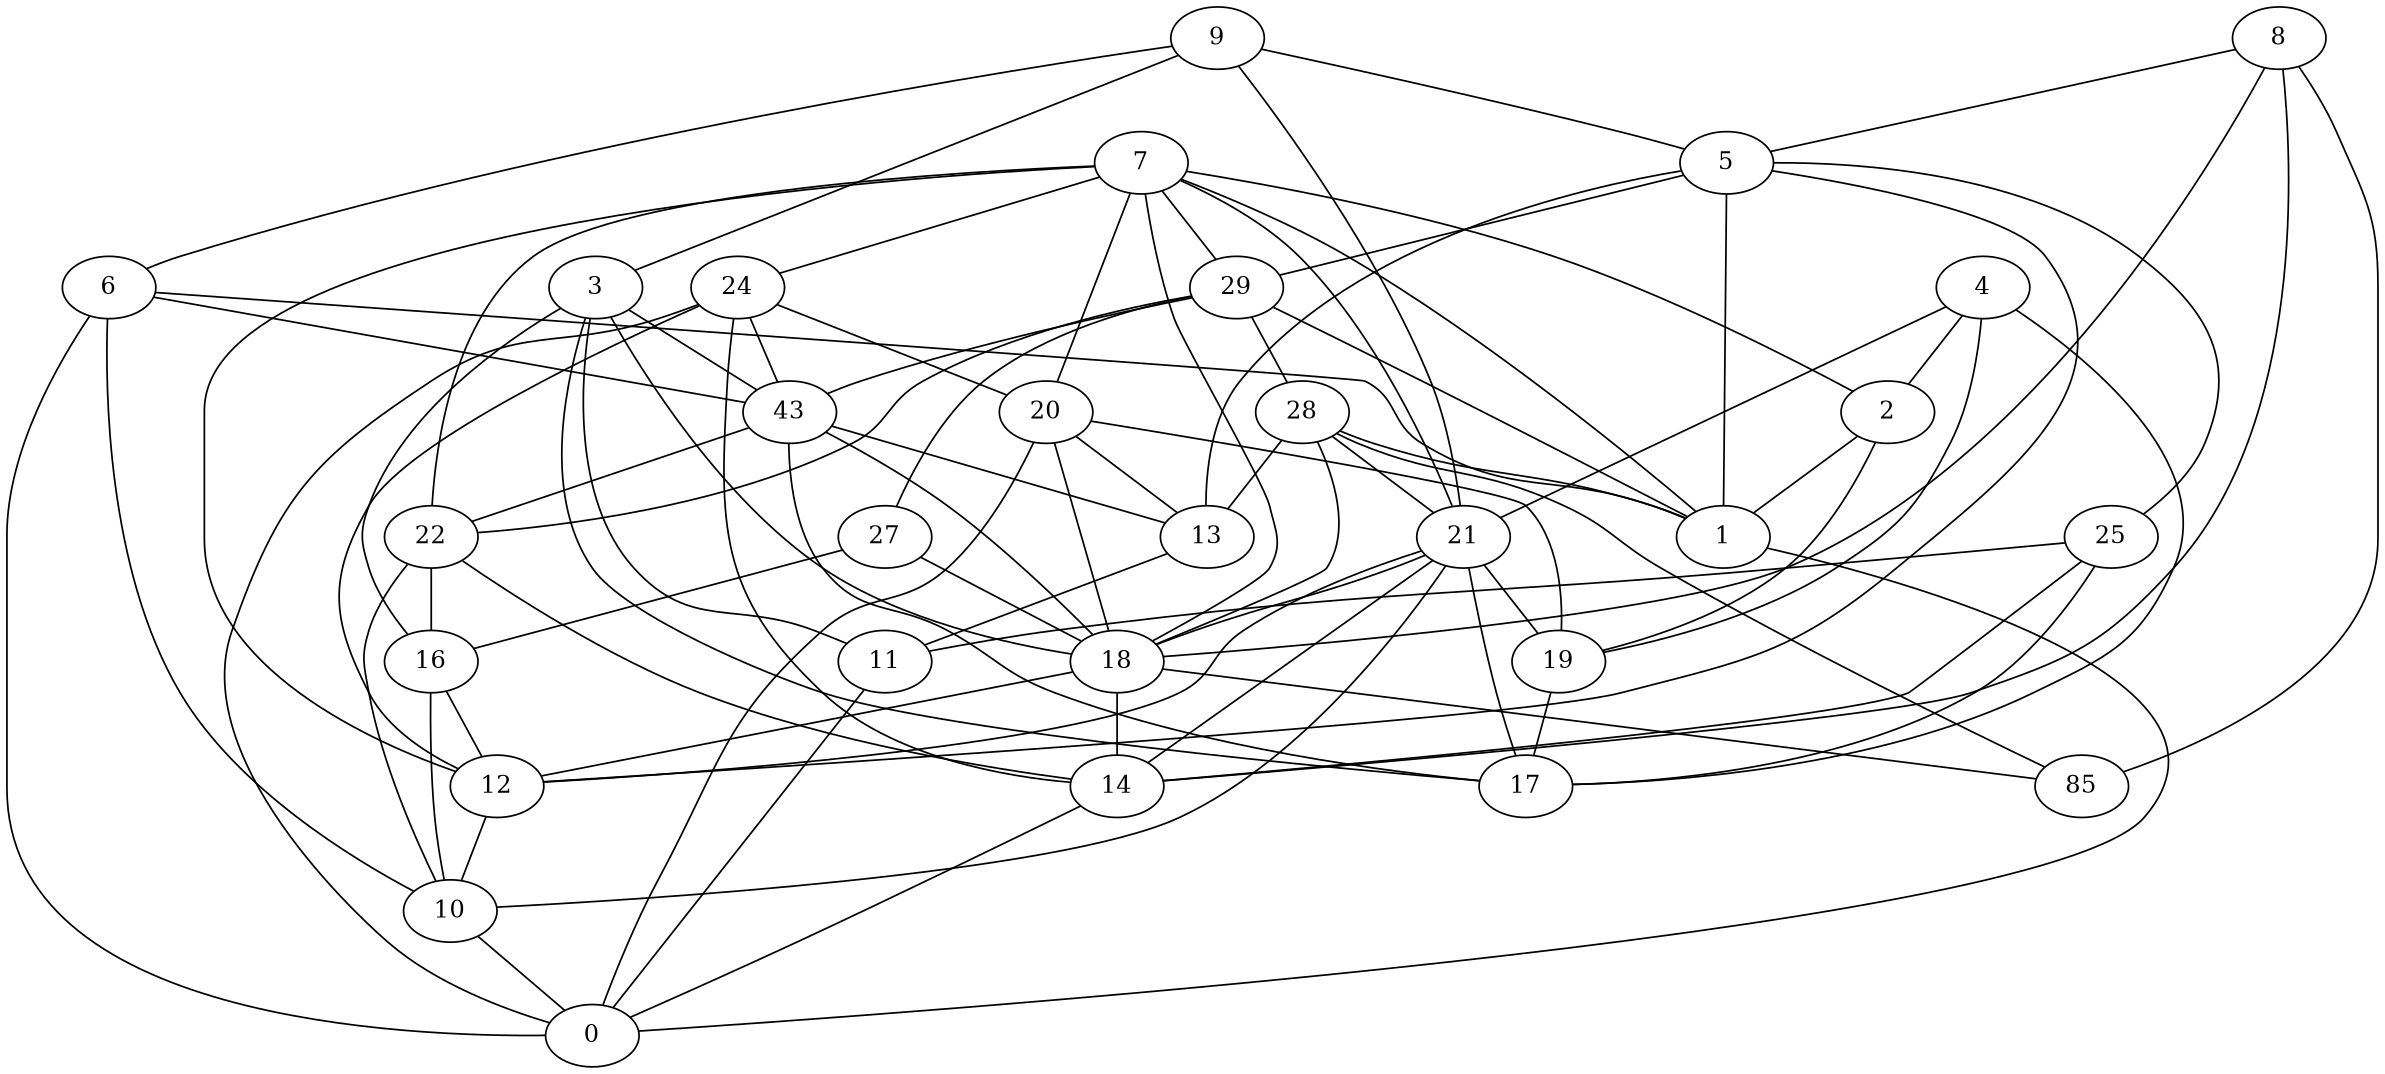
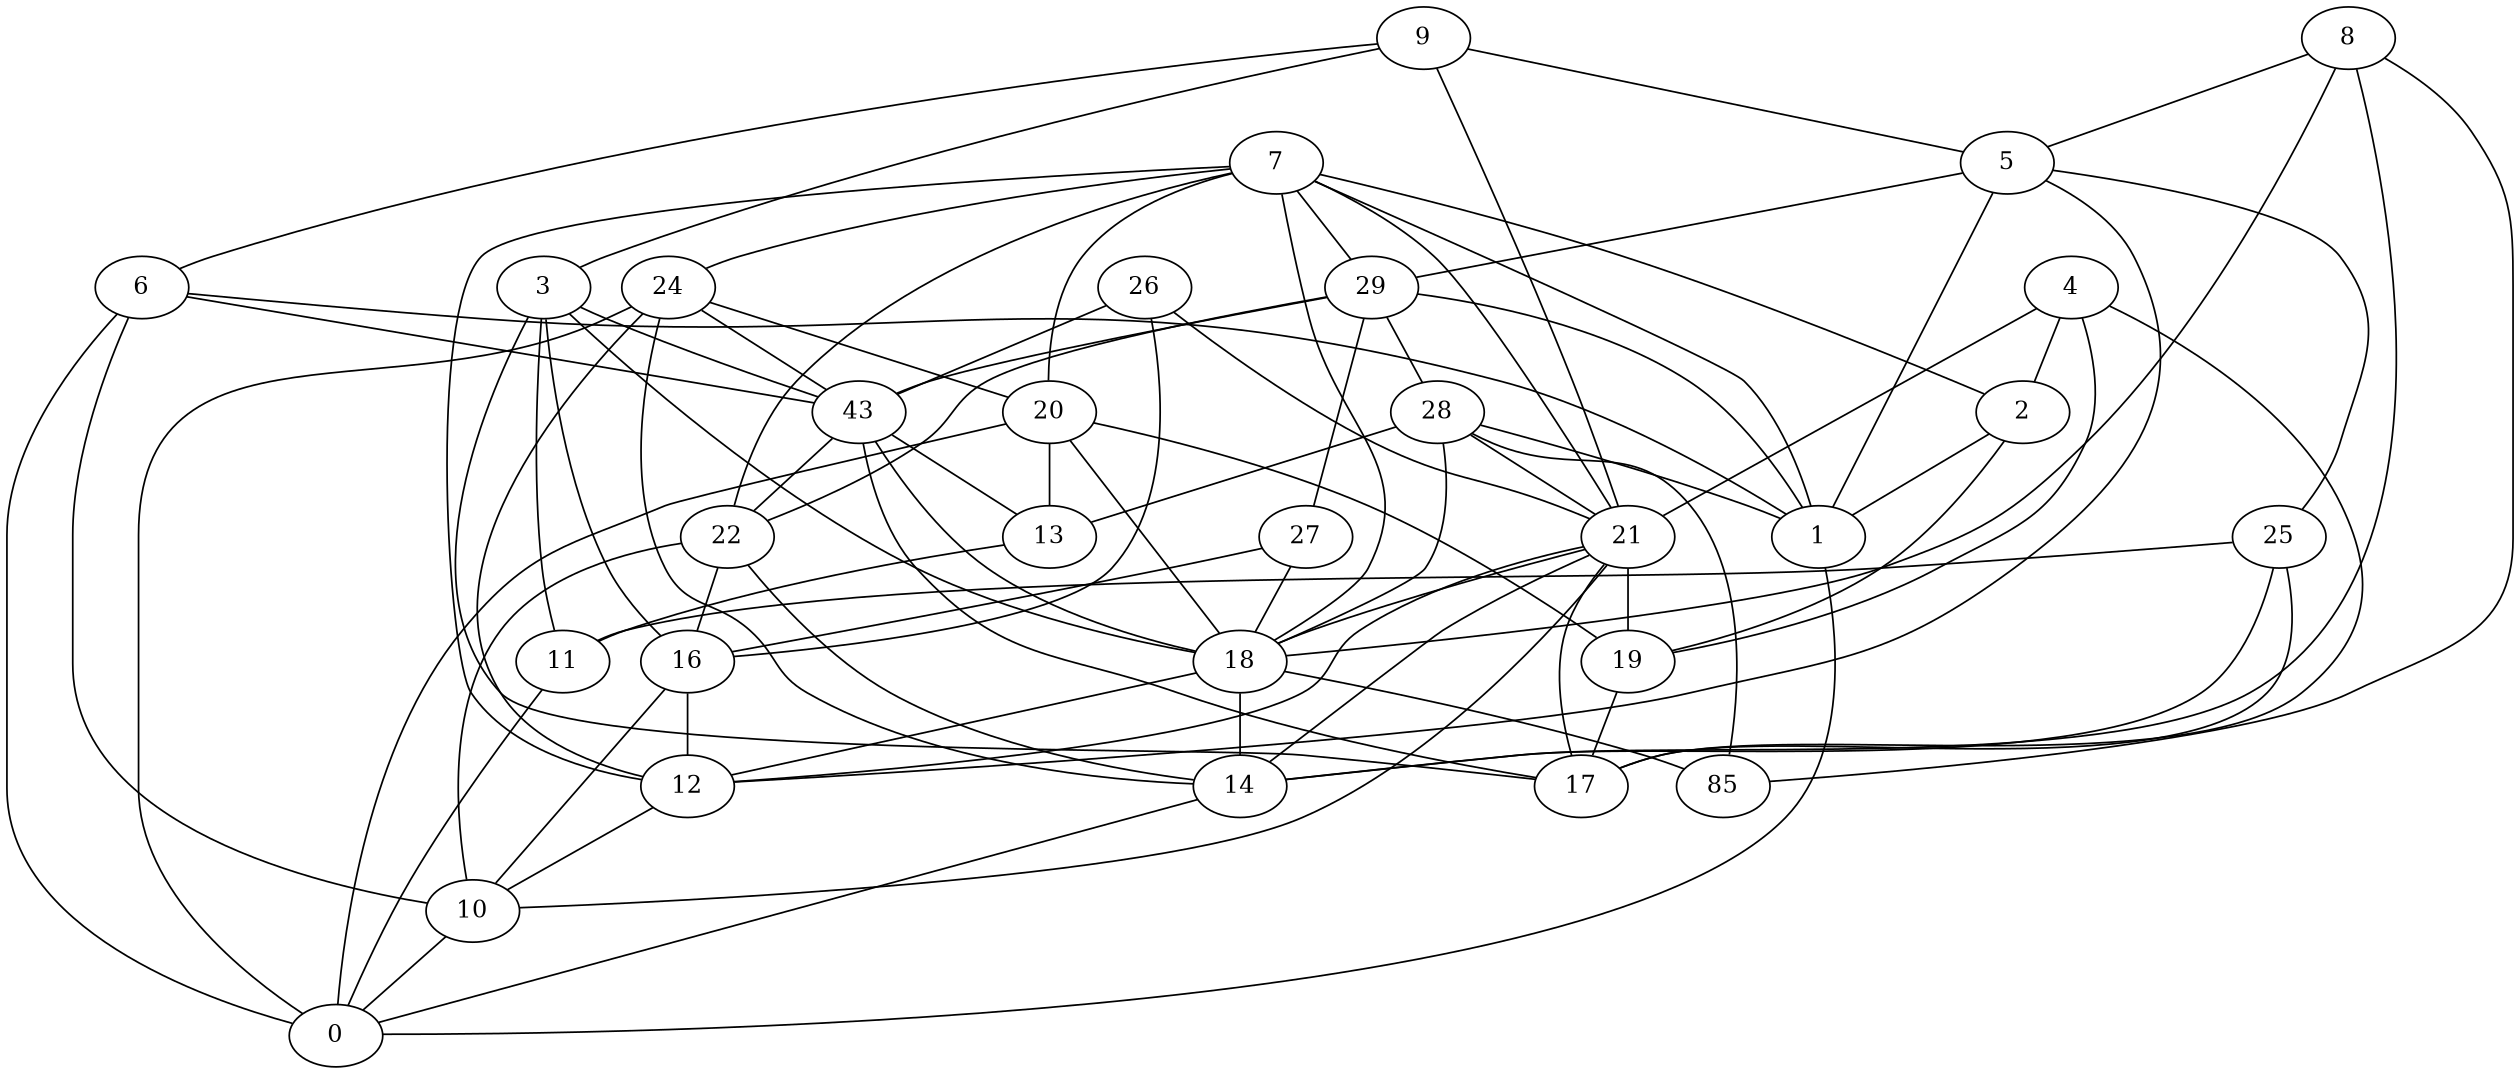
edge "5" -- "13": removed
node "26": added
